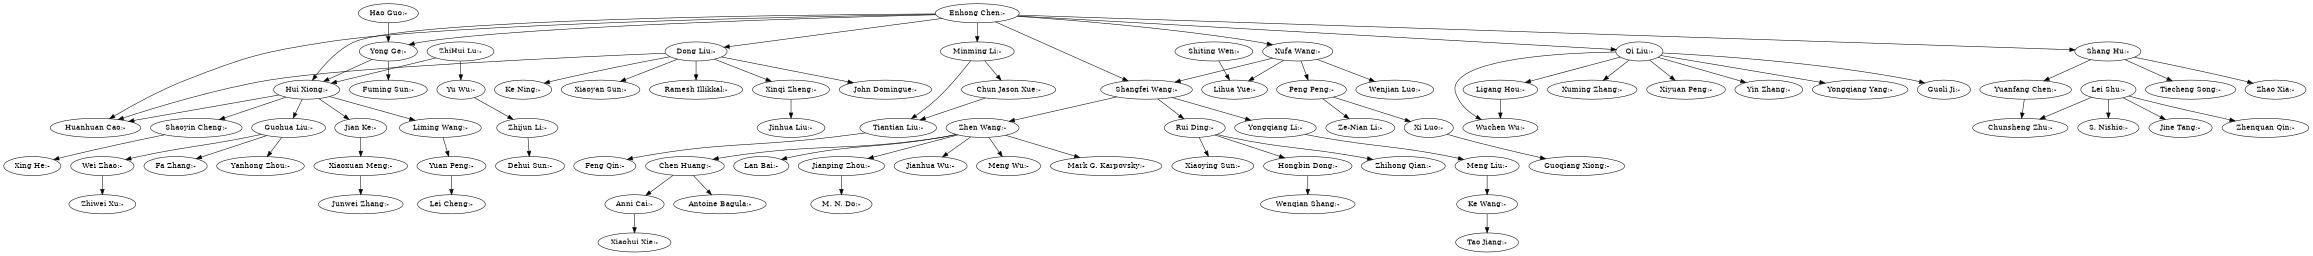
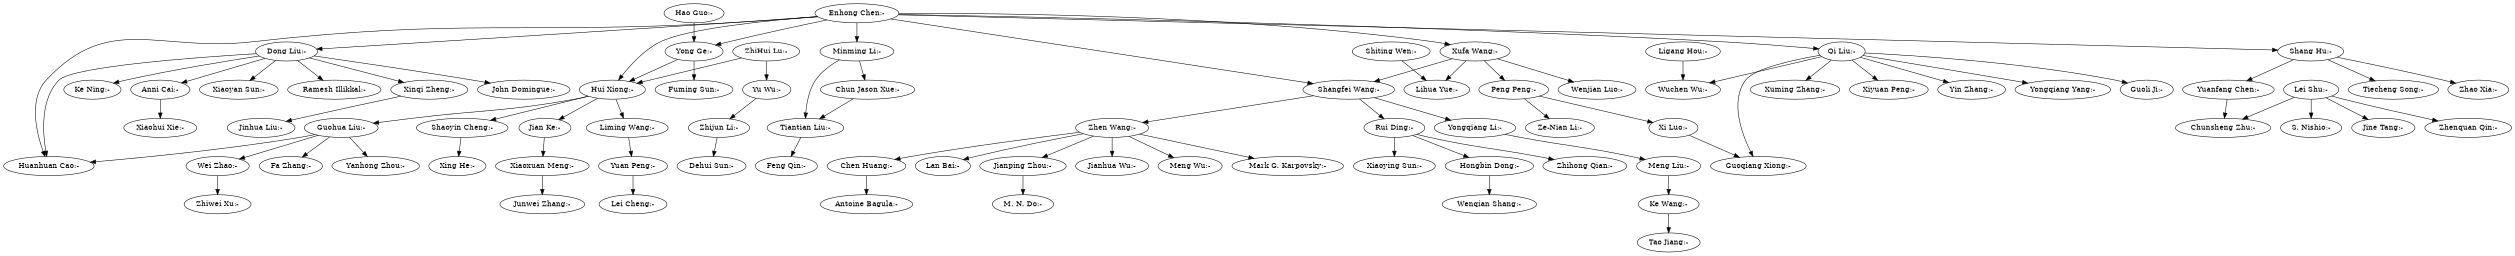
edge "Qi Liu:-" -> "Ligang Hou:-": now "Qi Liu:-" -> "Guoqiang Xiong:-"
edge "Hui Xiong:-" -> "Huanhuan Cao:-": now "Guohua Liu:-" -> "Huanhuan Cao:-"
edge "Chen Huang:-" -> "Anni Cai:-": now "Dong Liu:-" -> "Anni Cai:-"
